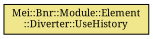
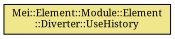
node "Mei::Bnr::Module::Element ::Diverter::UseHistory": label "Mei::Bnr::Module::Element ::Diverter::UseHistory" -> "Mei::Element::Module::Element ::Diverter::UseHistory"
